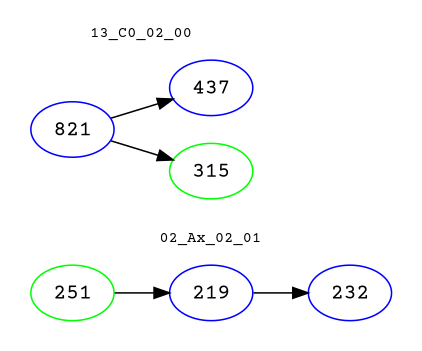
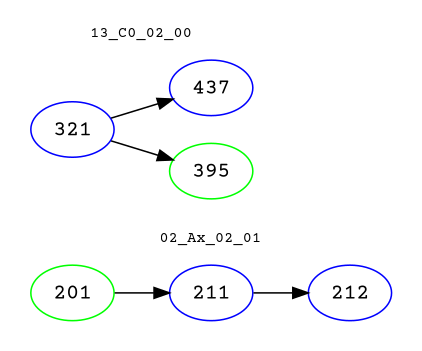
node "821": label "821" -> "321"
node "315": label "315" -> "395"
node "251": label "251" -> "201"
node "219": label "219" -> "211"
node "232": label "232" -> "212"
